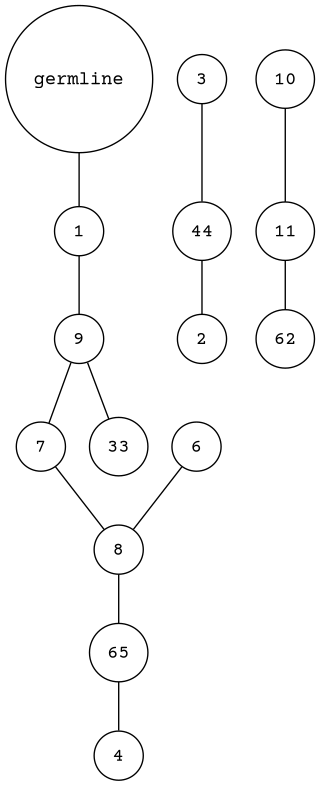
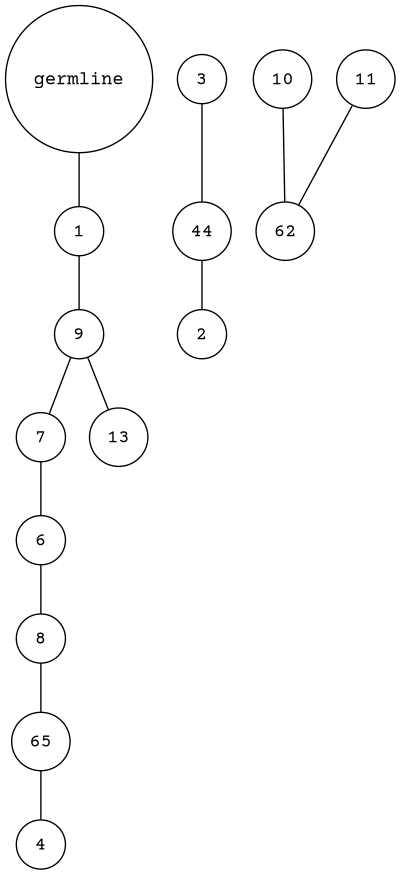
edge "10" -- "11": now "10" -- "62"
node "33": label "33" -> "13"
edge "7" -- "8": now "7" -- "6"
